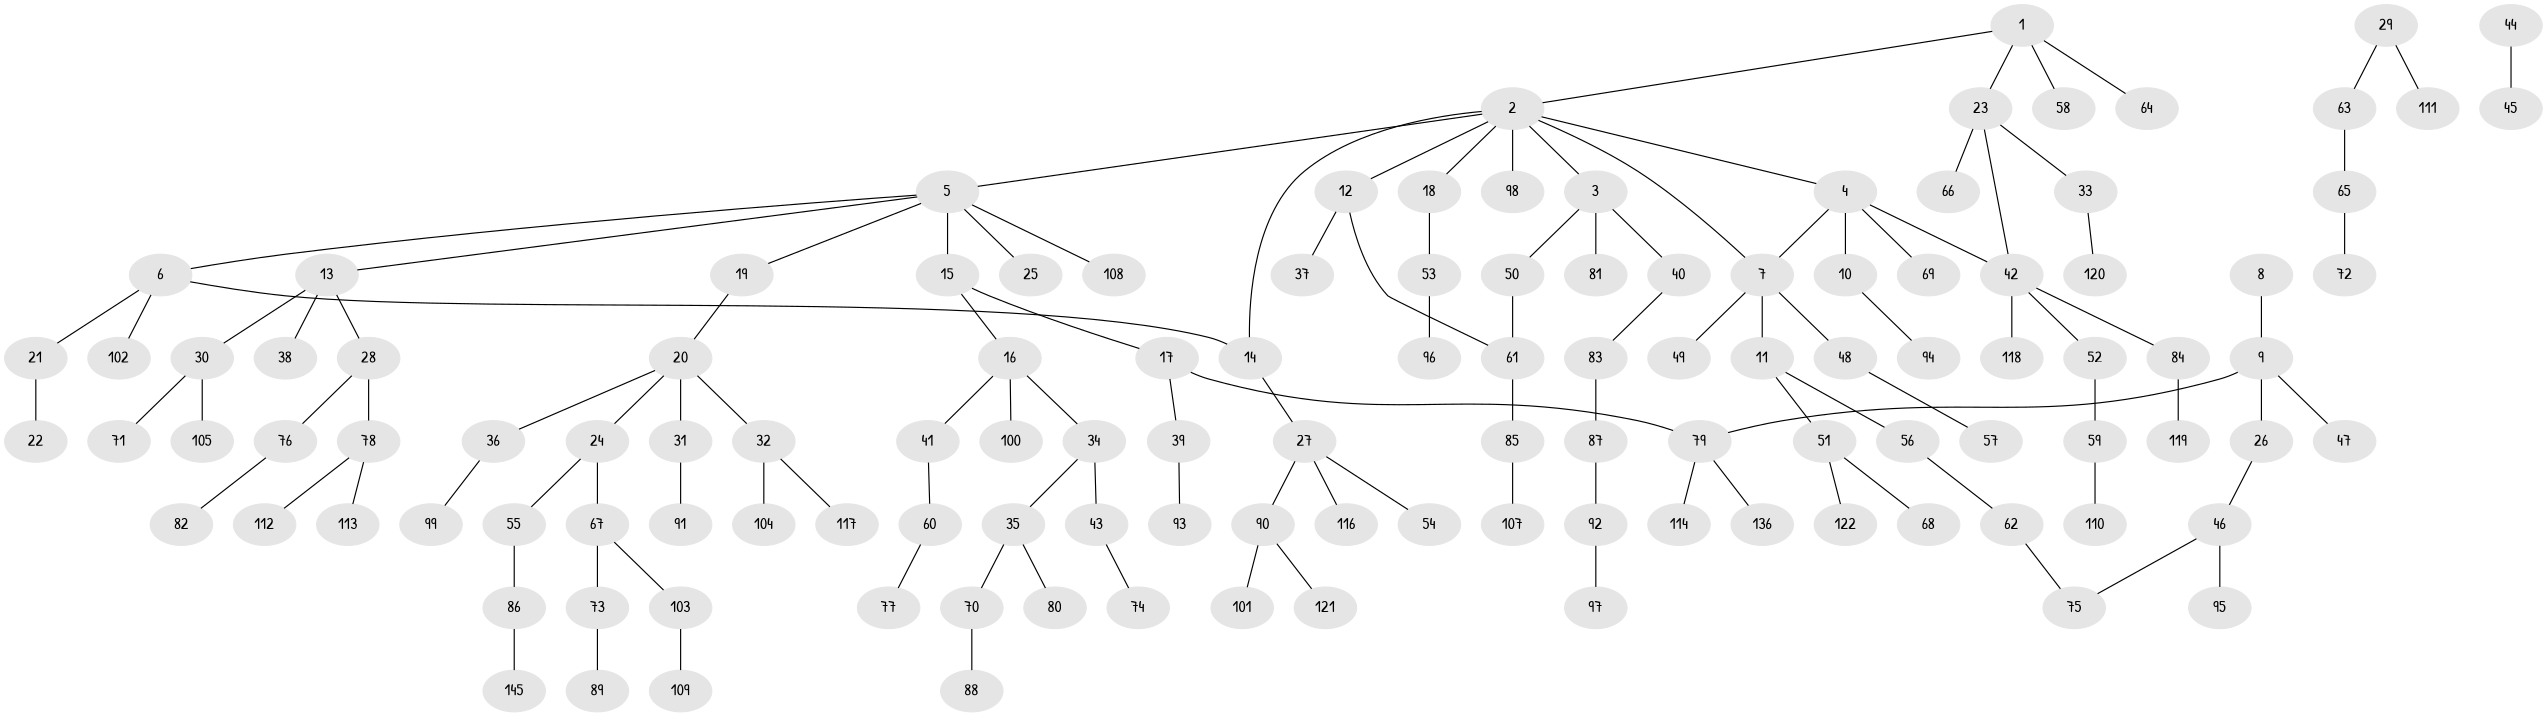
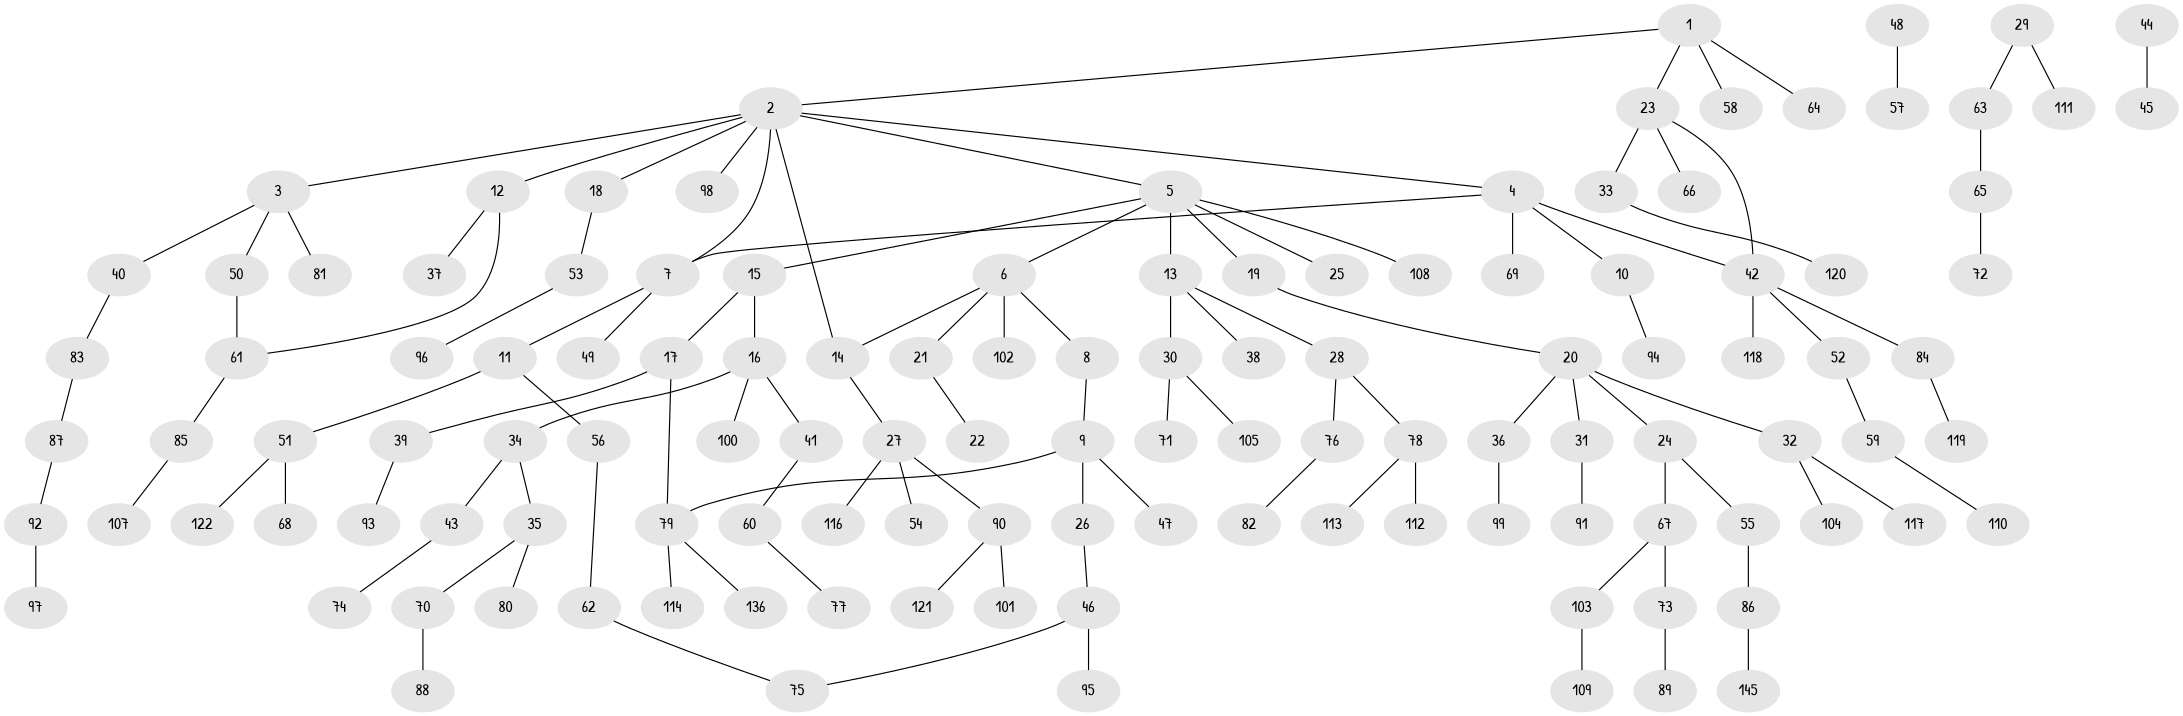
edge "6" -- "8": added
edge "7" -- "48": removed
